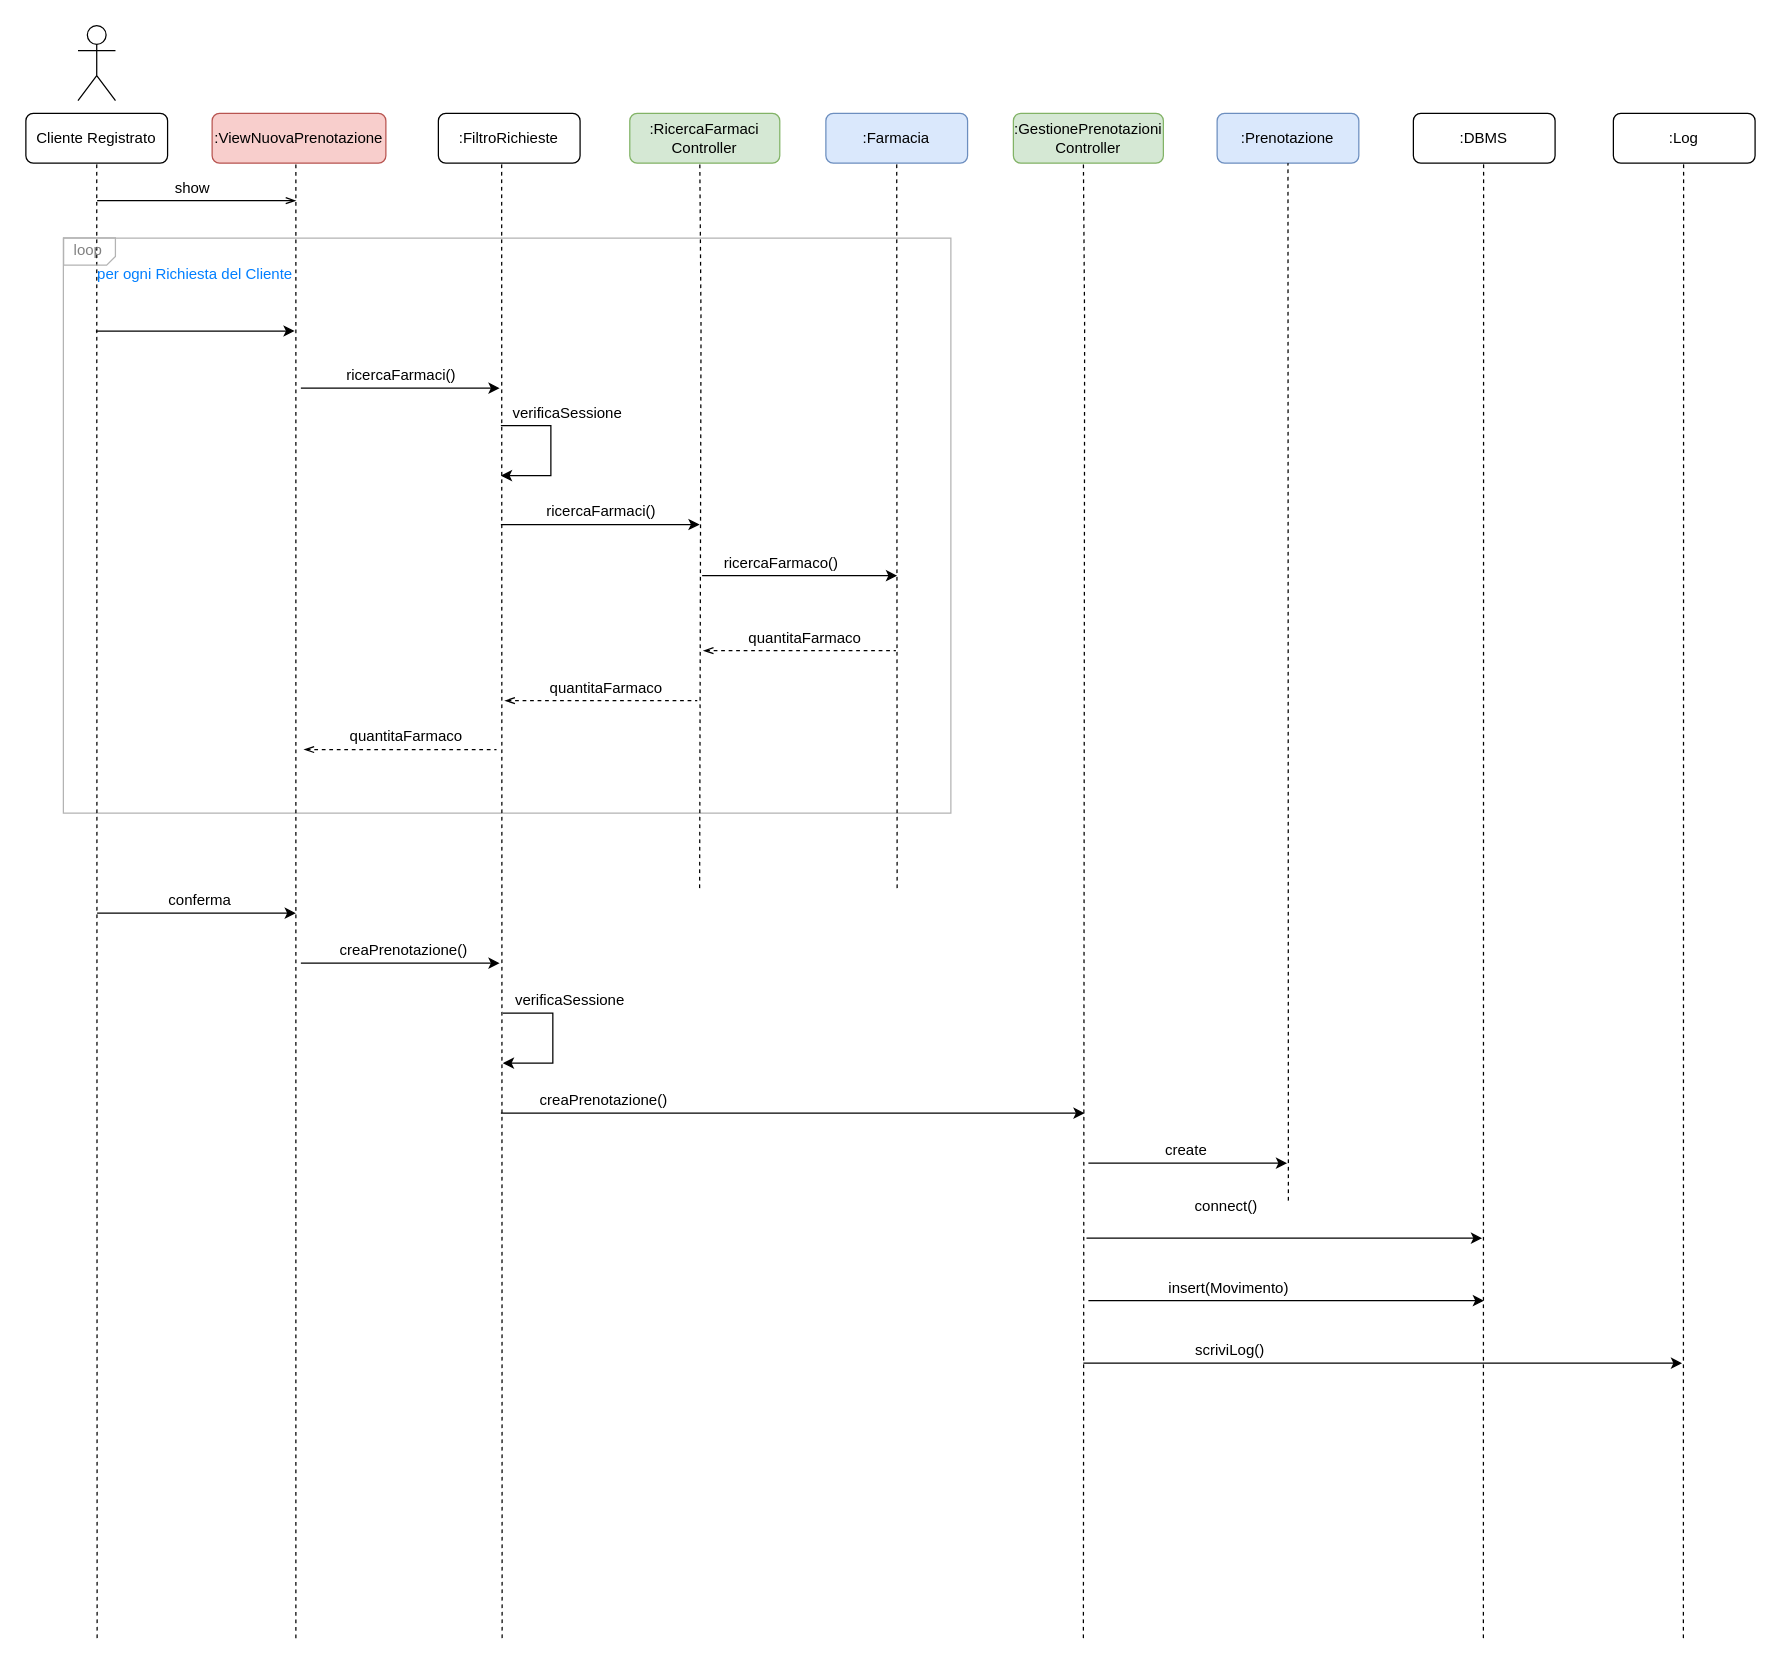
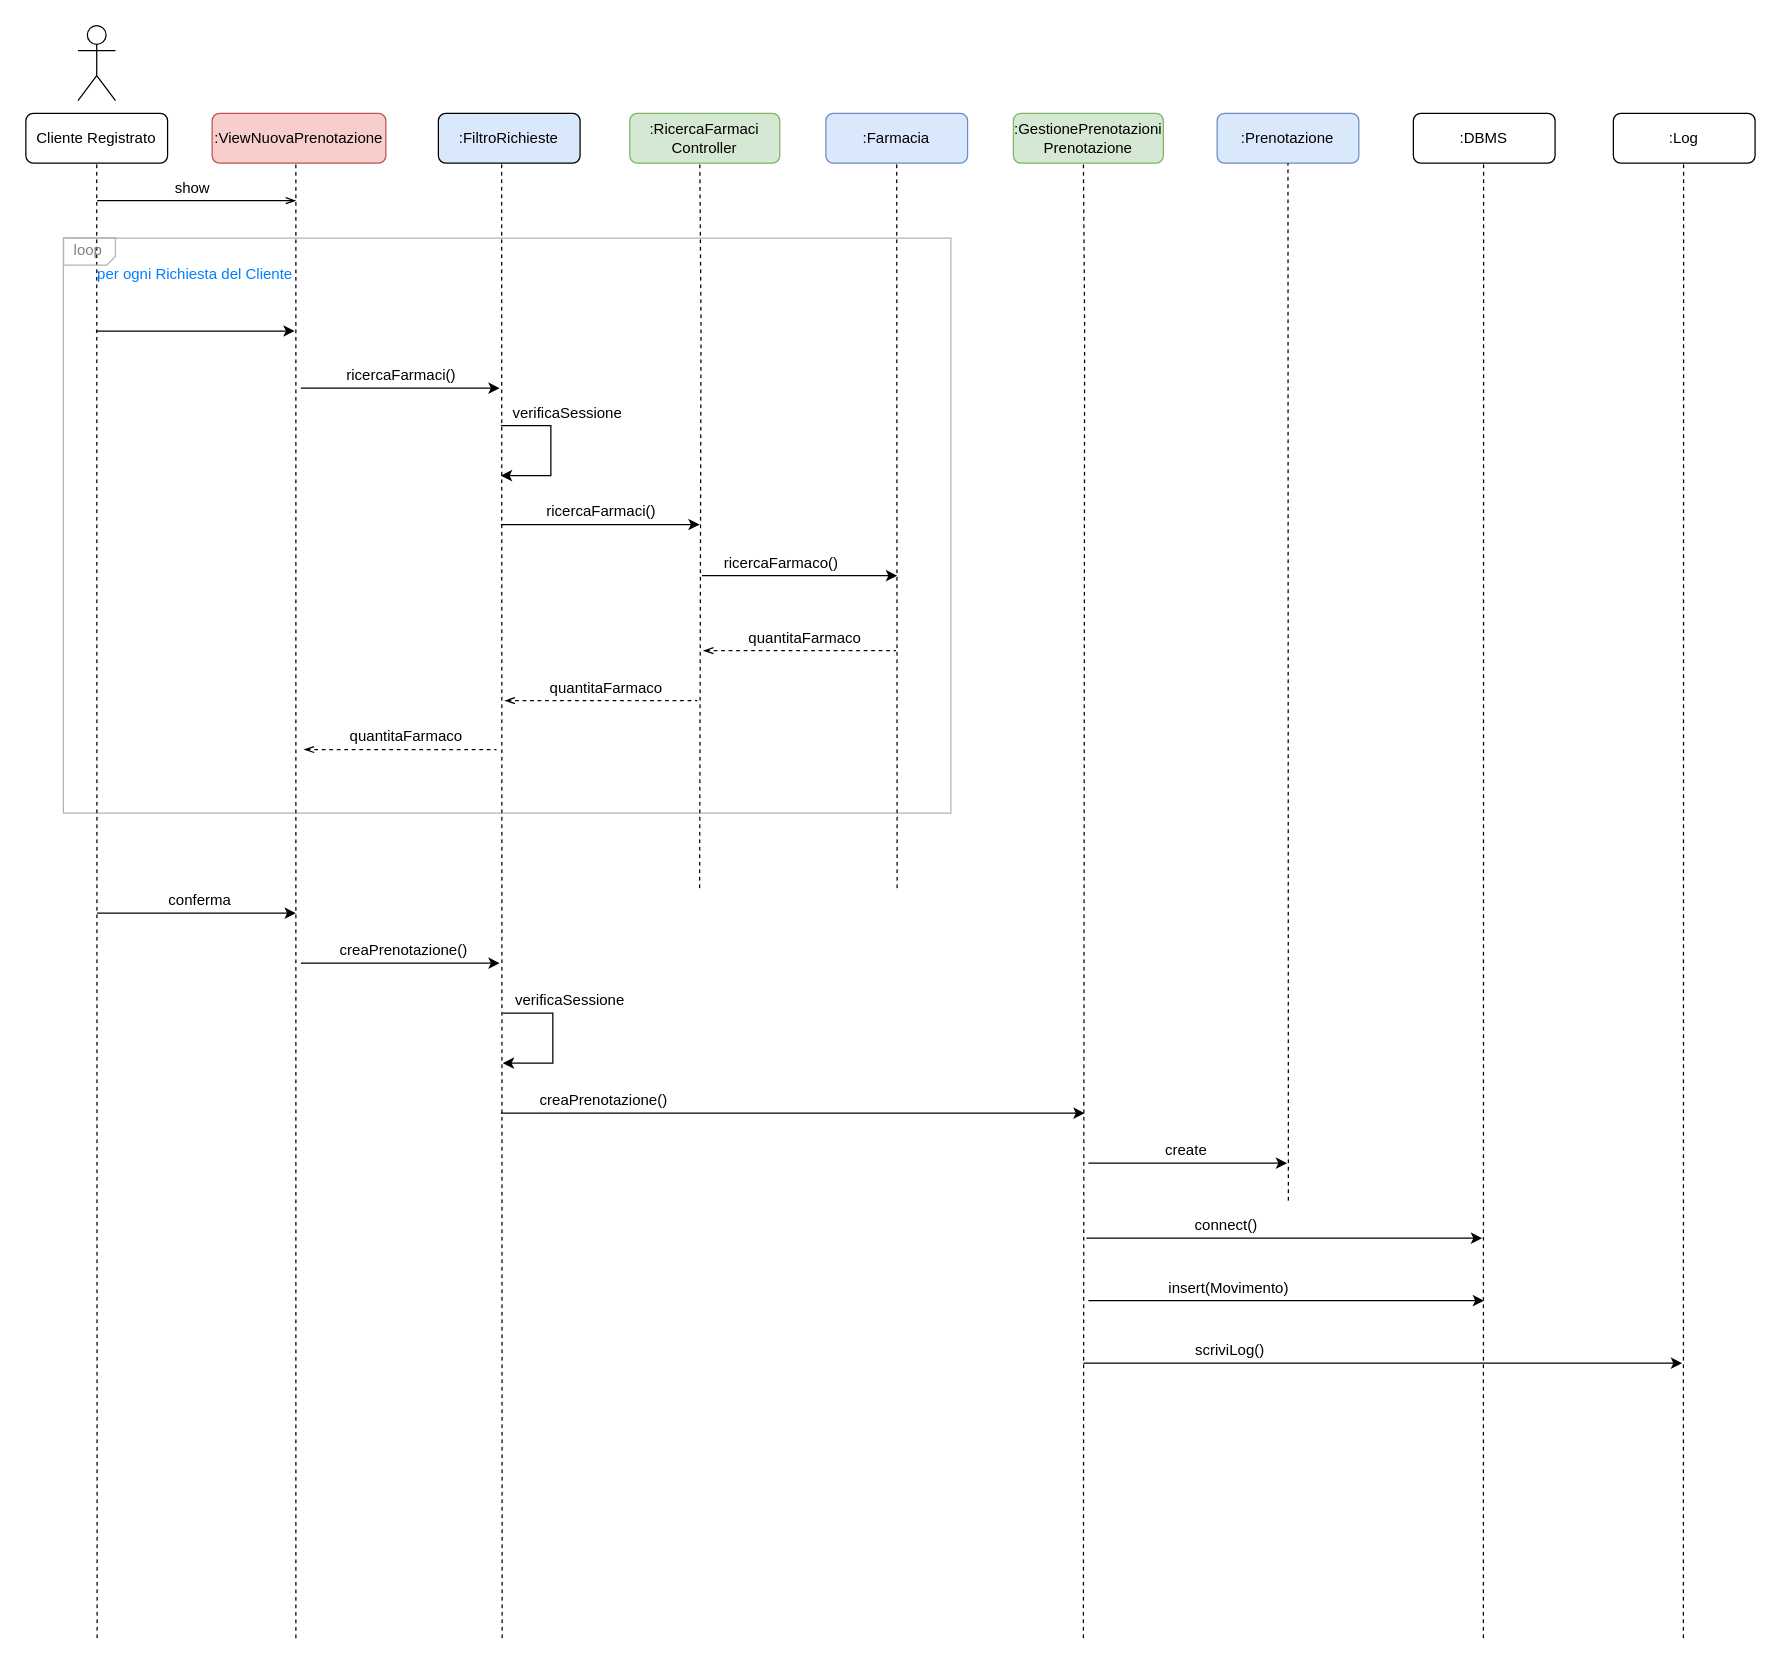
node ":FiltroRichieste": fillcolor #ffffff -> #dae8fc
node ":GestionePrenotazioni Controller": label ":GestionePrenotazioni Controller" -> ":GestionePrenotazioni Prenotazione"
node "connect()": moved (1226, 1207) -> (1226, 1226)
